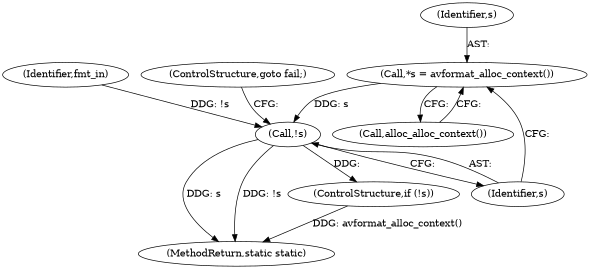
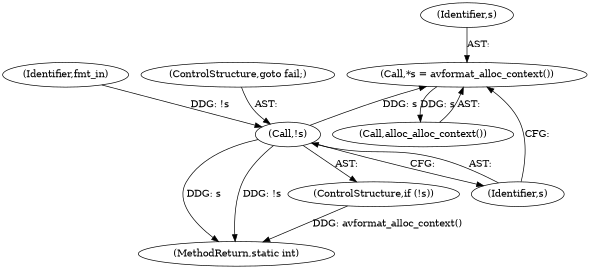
edge "(Call,*s = avformat_alloc_context())" -> "(Call,!s)": reversed
edge "(ControlStructure,goto fail;)" -> "(Call,!s)": label "CFG: " -> "AST: "
edge "(Call,*s = avformat_alloc_context())" -> "(Call,alloc_alloc_context())": label "CFG: " -> "DDG: s"
edge "(Call,alloc_alloc_context())" -> "(Call,*s = avformat_alloc_context())": label "CFG: " -> "AST: "
edge "(Call,!s)" -> "(ControlStructure,if (!s))": label "DDG: " -> "AST: "
node "(MethodReturn,static static)": label "(MethodReturn,static static)" -> "(MethodReturn,static int)"
